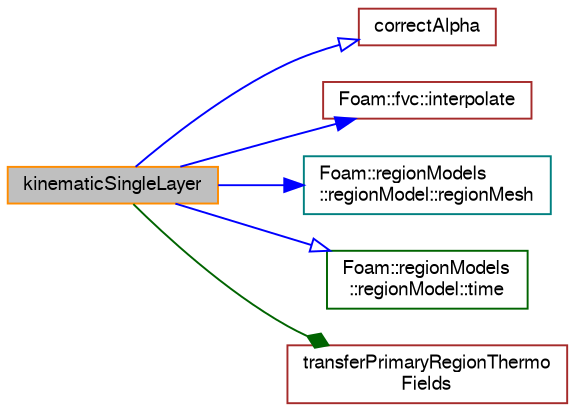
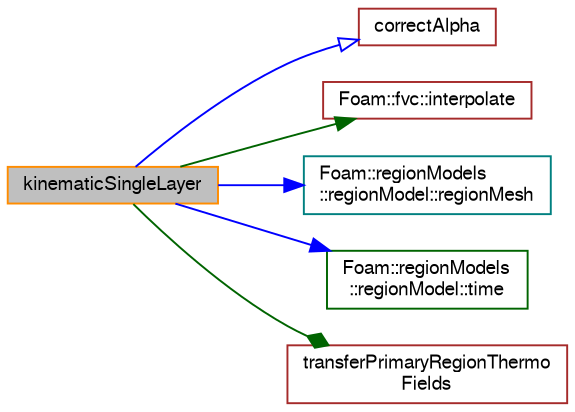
edge "kinematicSingleLayer" -> "Foam::fvc::interpolate": color blue -> darkgreen
edge "kinematicSingleLayer" -> "Foam::regionModels ::regionModel::time": arrowhead onormal -> normal
